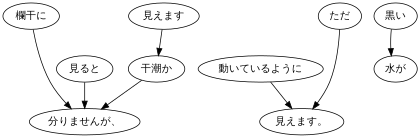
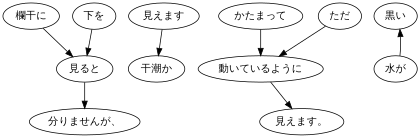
node "下を": added
node "かたまって": added
edge "黒い" -> "水が": reversed
edge "ただ" -> "見えます。": now "ただ" -> "動いているように"
edge "欄干に" -> "分りませんが、": now "欄干に" -> "見ると"
edge "干潮か" -> "分りませんが、": removed
